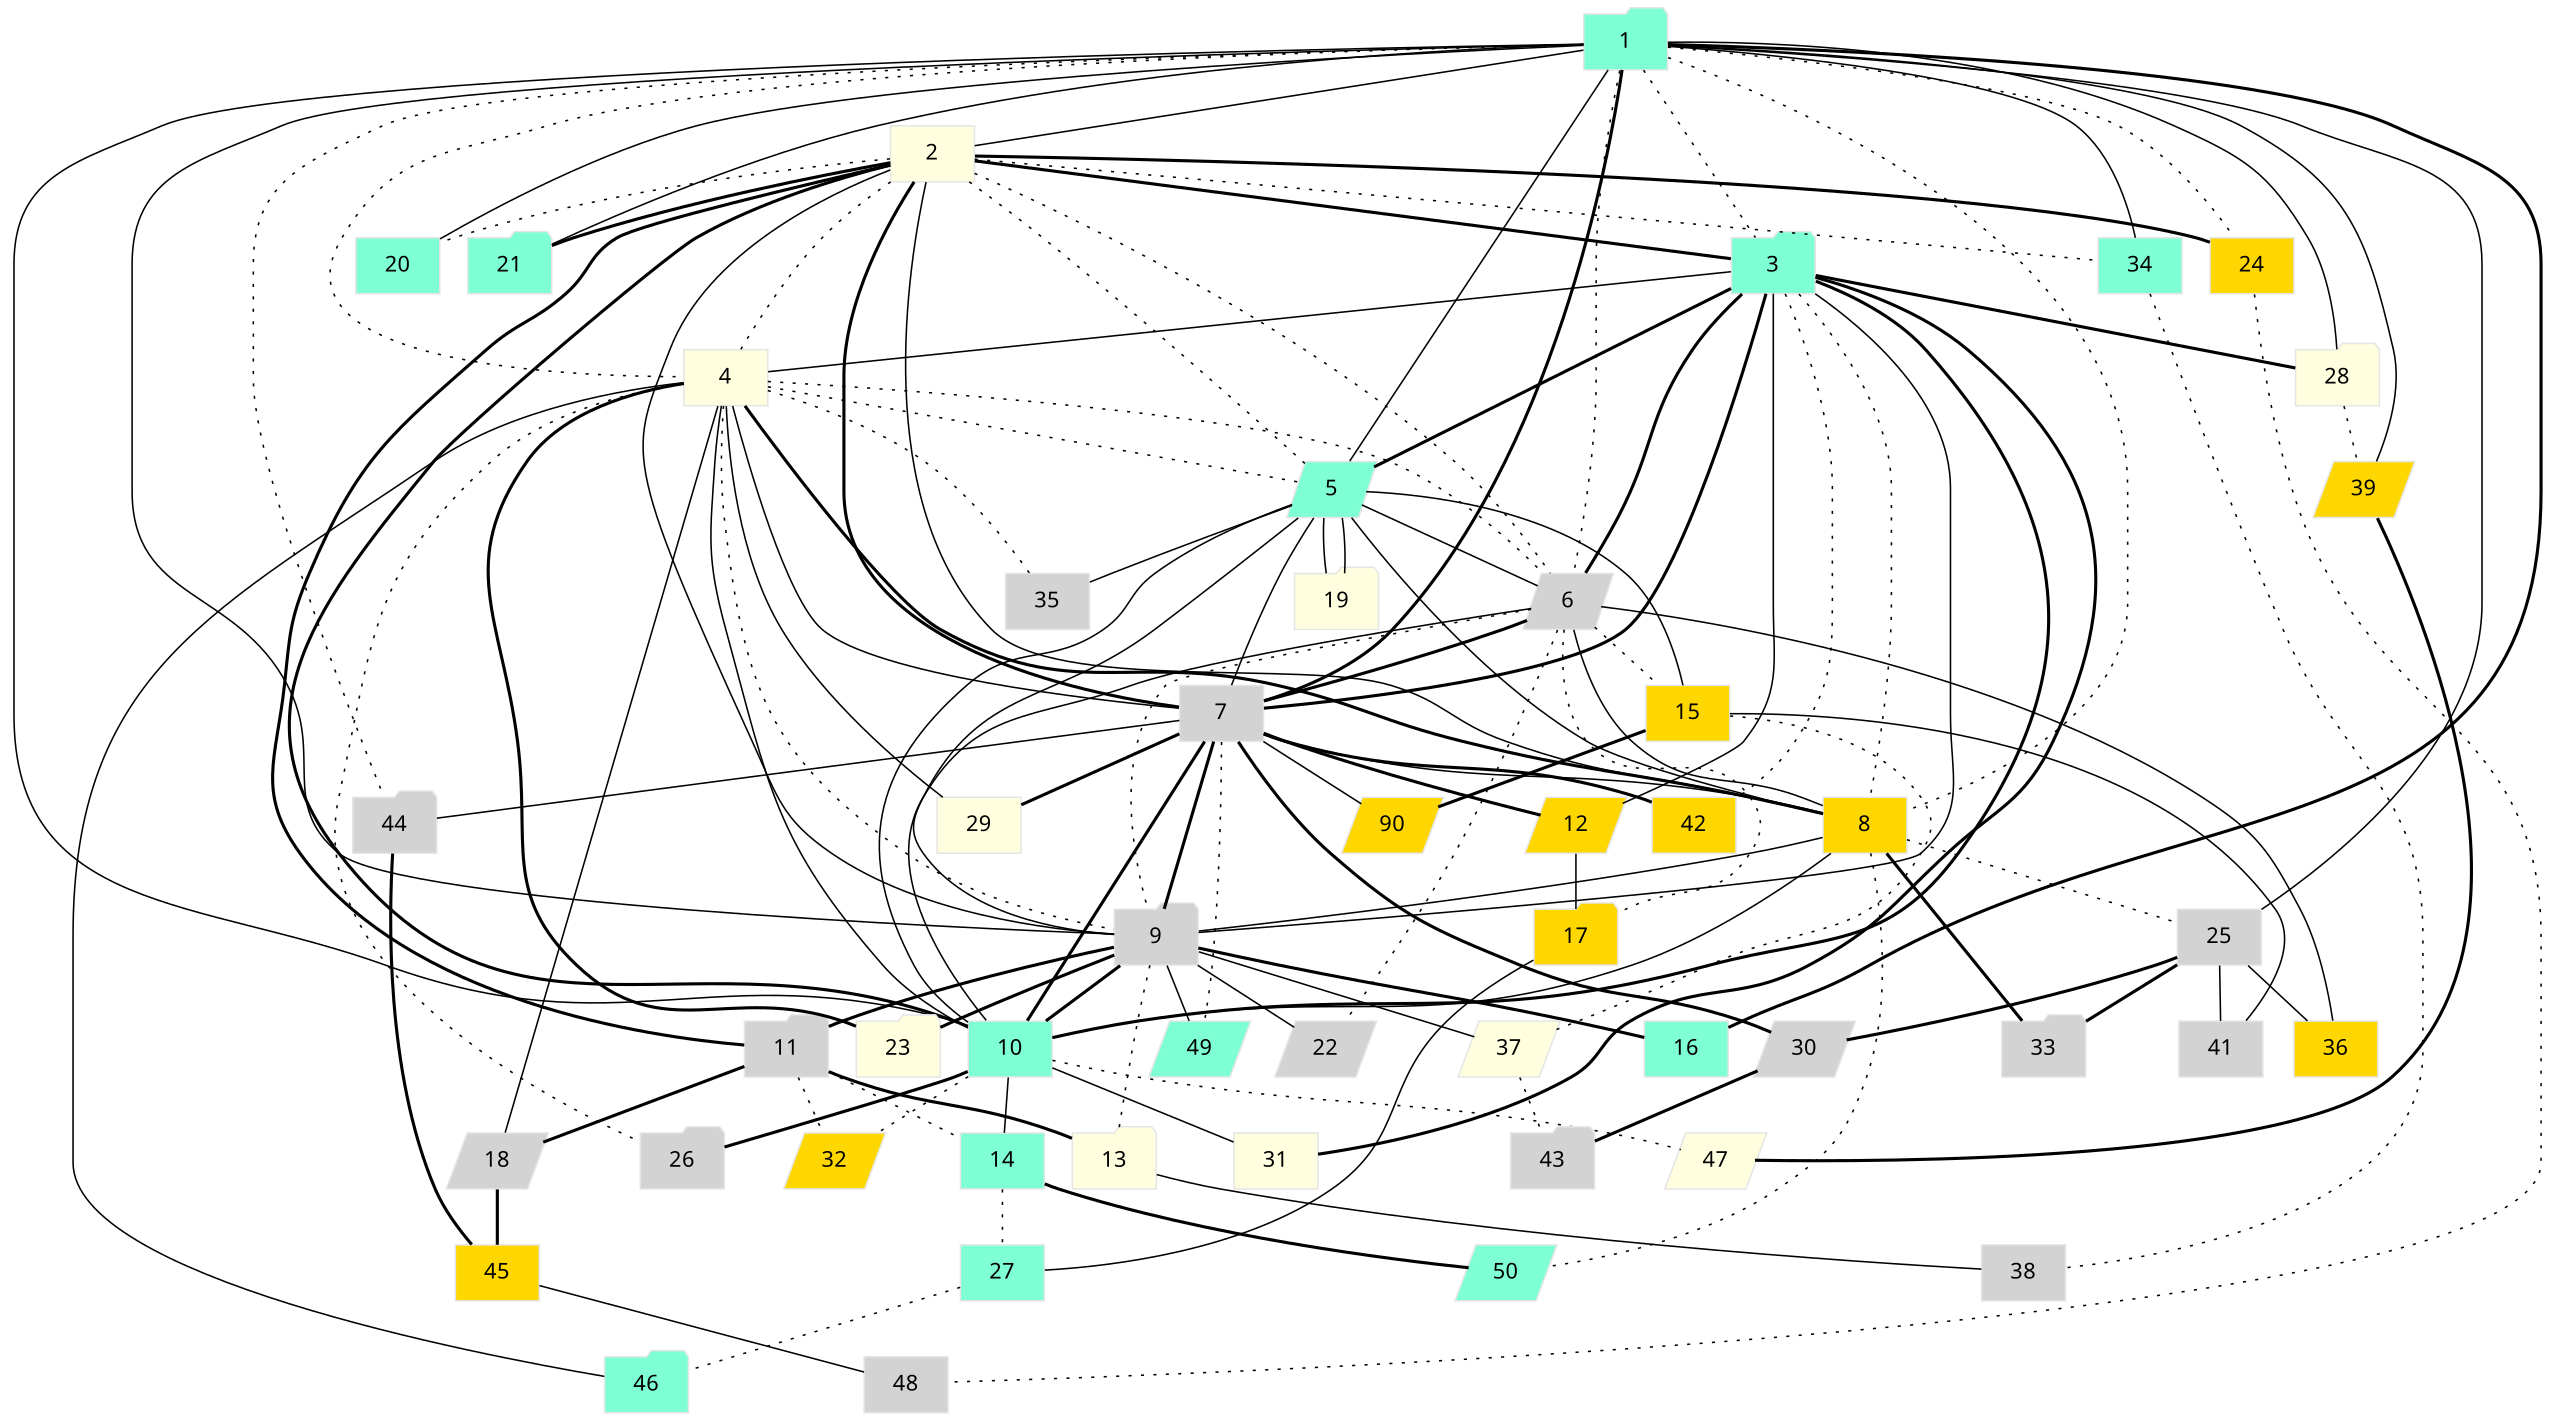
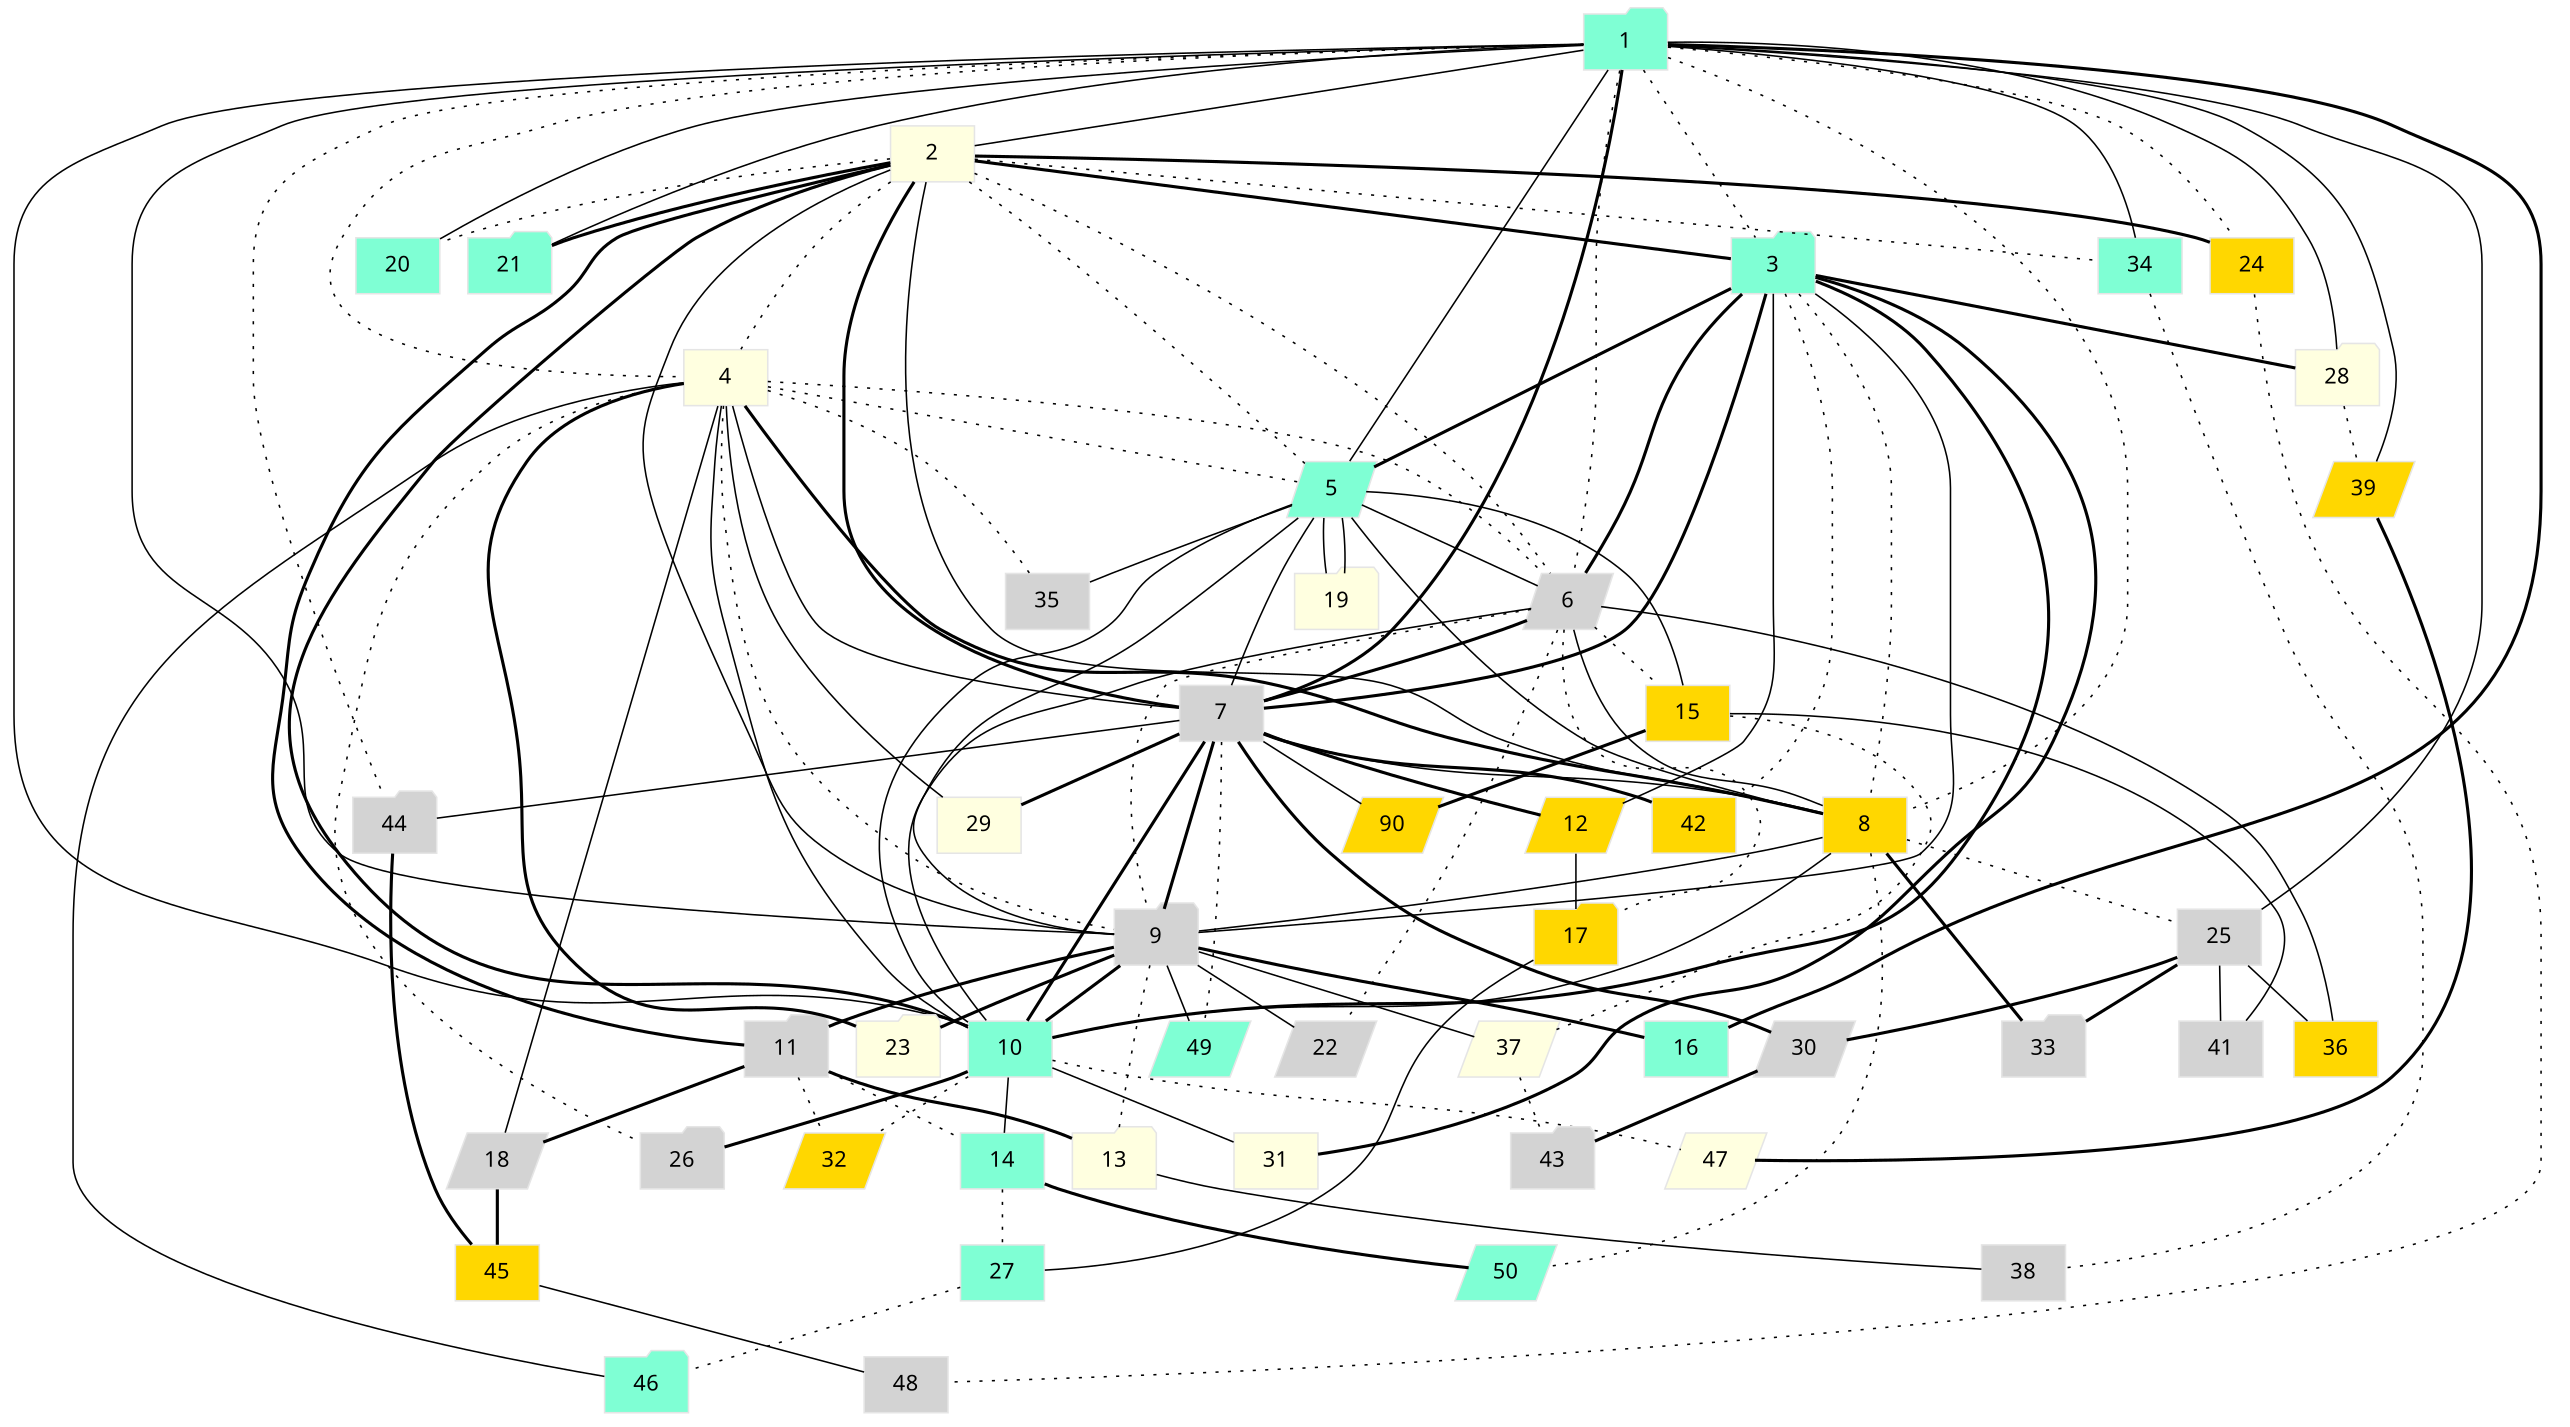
edge "3" -- "4": removed
